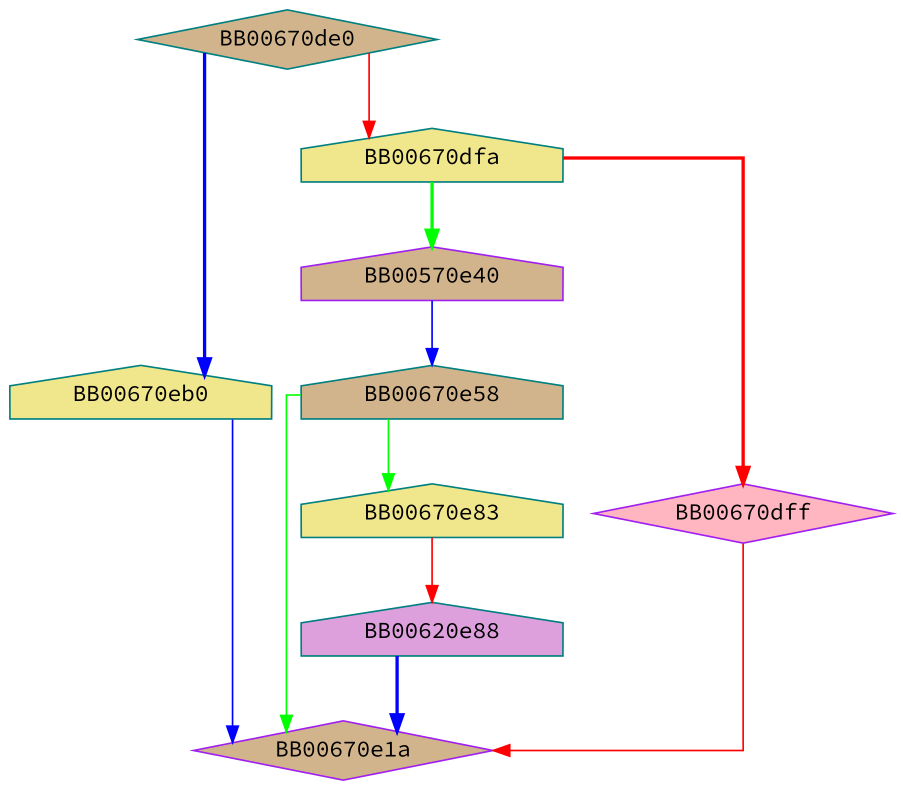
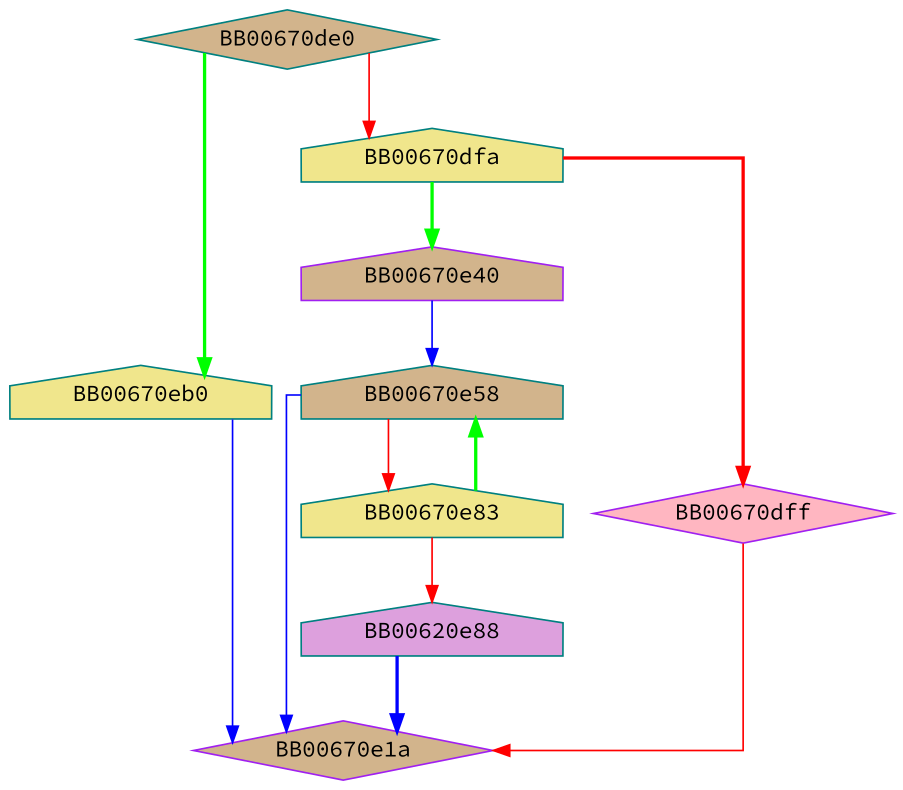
edge "BB00670de0" -> "BB00670eb0": color blue -> green
node "BB00570e40": label "BB00570e40" -> "BB00670e40"
edge "BB00670e58" -> "BB00670e83": color green -> red
edge "BB00670e83" -> "BB00670e58": added
edge "BB00670e58" -> "BB00670e1a": color green -> blue
